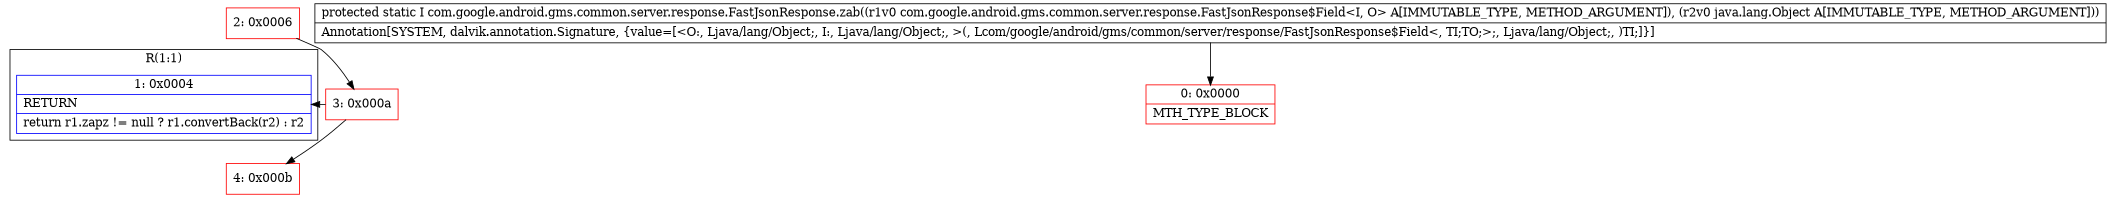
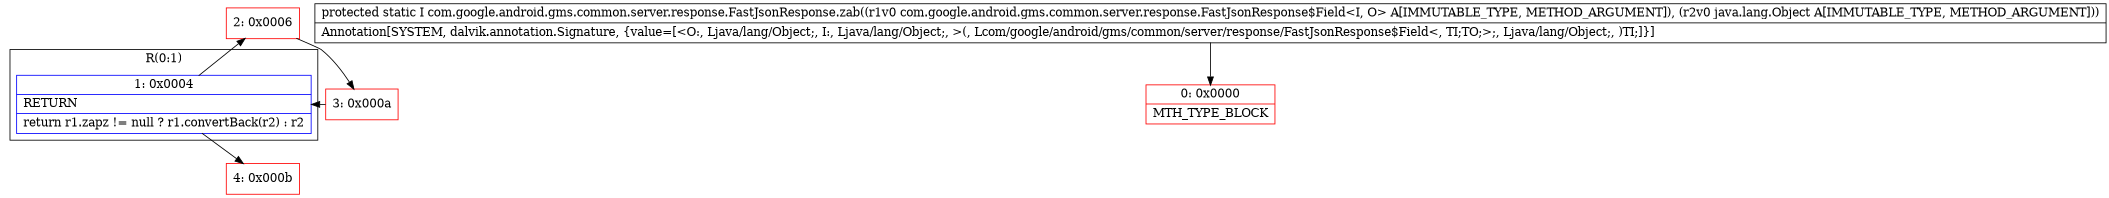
cluster "R(1:1)": label "R(1:1)" -> "R(0:1)"
edge "1: 0x0004" -> "2: 0x0006": added
edge "3: 0x000a" -> "4: 0x000b": now "1: 0x0004" -> "4: 0x000b"
